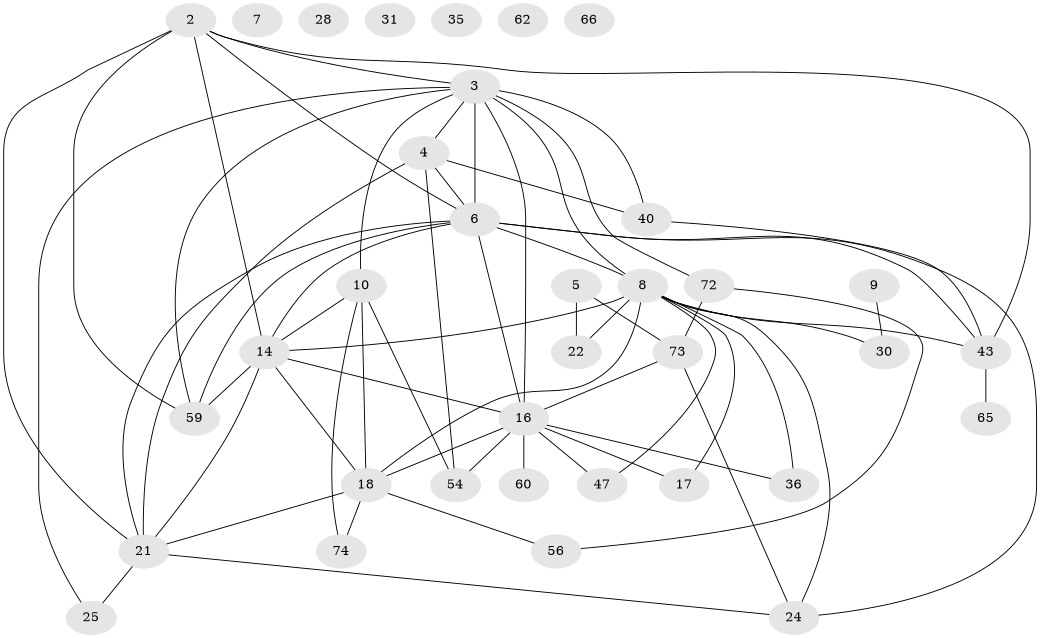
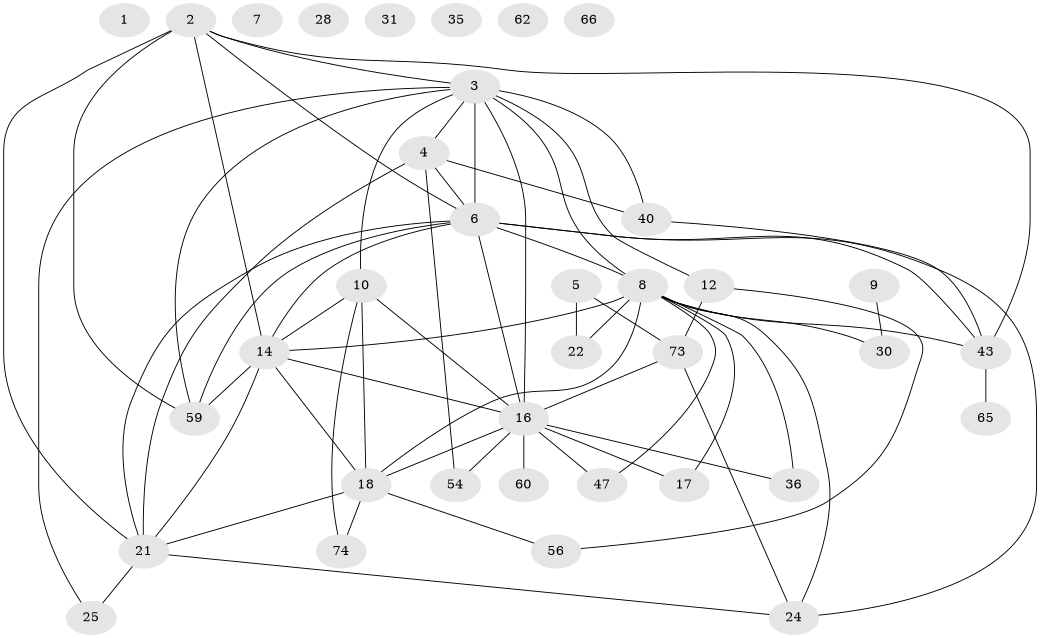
node "1": added
node "72": label "72" -> "12"
edge "10" -- "54": now "10" -- "16"
